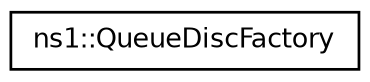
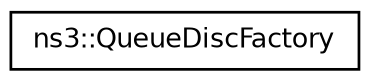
node "ns1::QueueDiscFactory": label "ns1::QueueDiscFactory" -> "ns3::QueueDiscFactory"
